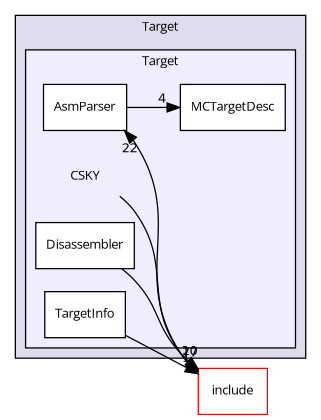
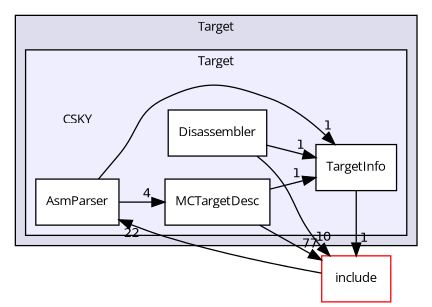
edge "AsmParser" -> "TargetInfo": added
edge "Disassembler" -> "TargetInfo": added
edge "MCTargetDesc" -> "TargetInfo": added
edge "CSKY" -> "include": now "MCTargetDesc" -> "include"
